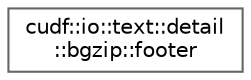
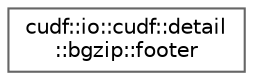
node "cudf::io::text::detail ::bgzip::footer": label "cudf::io::text::detail ::bgzip::footer" -> "cudf::io::cudf::detail ::bgzip::footer"
